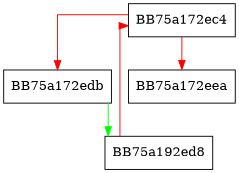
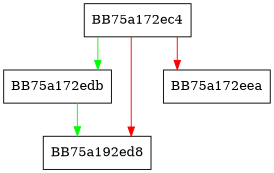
edge "BB75a172ec4" -> "BB75a172edb": color red -> green
edge "BB75a192ed8" -> "BB75a172ec4": reversed
